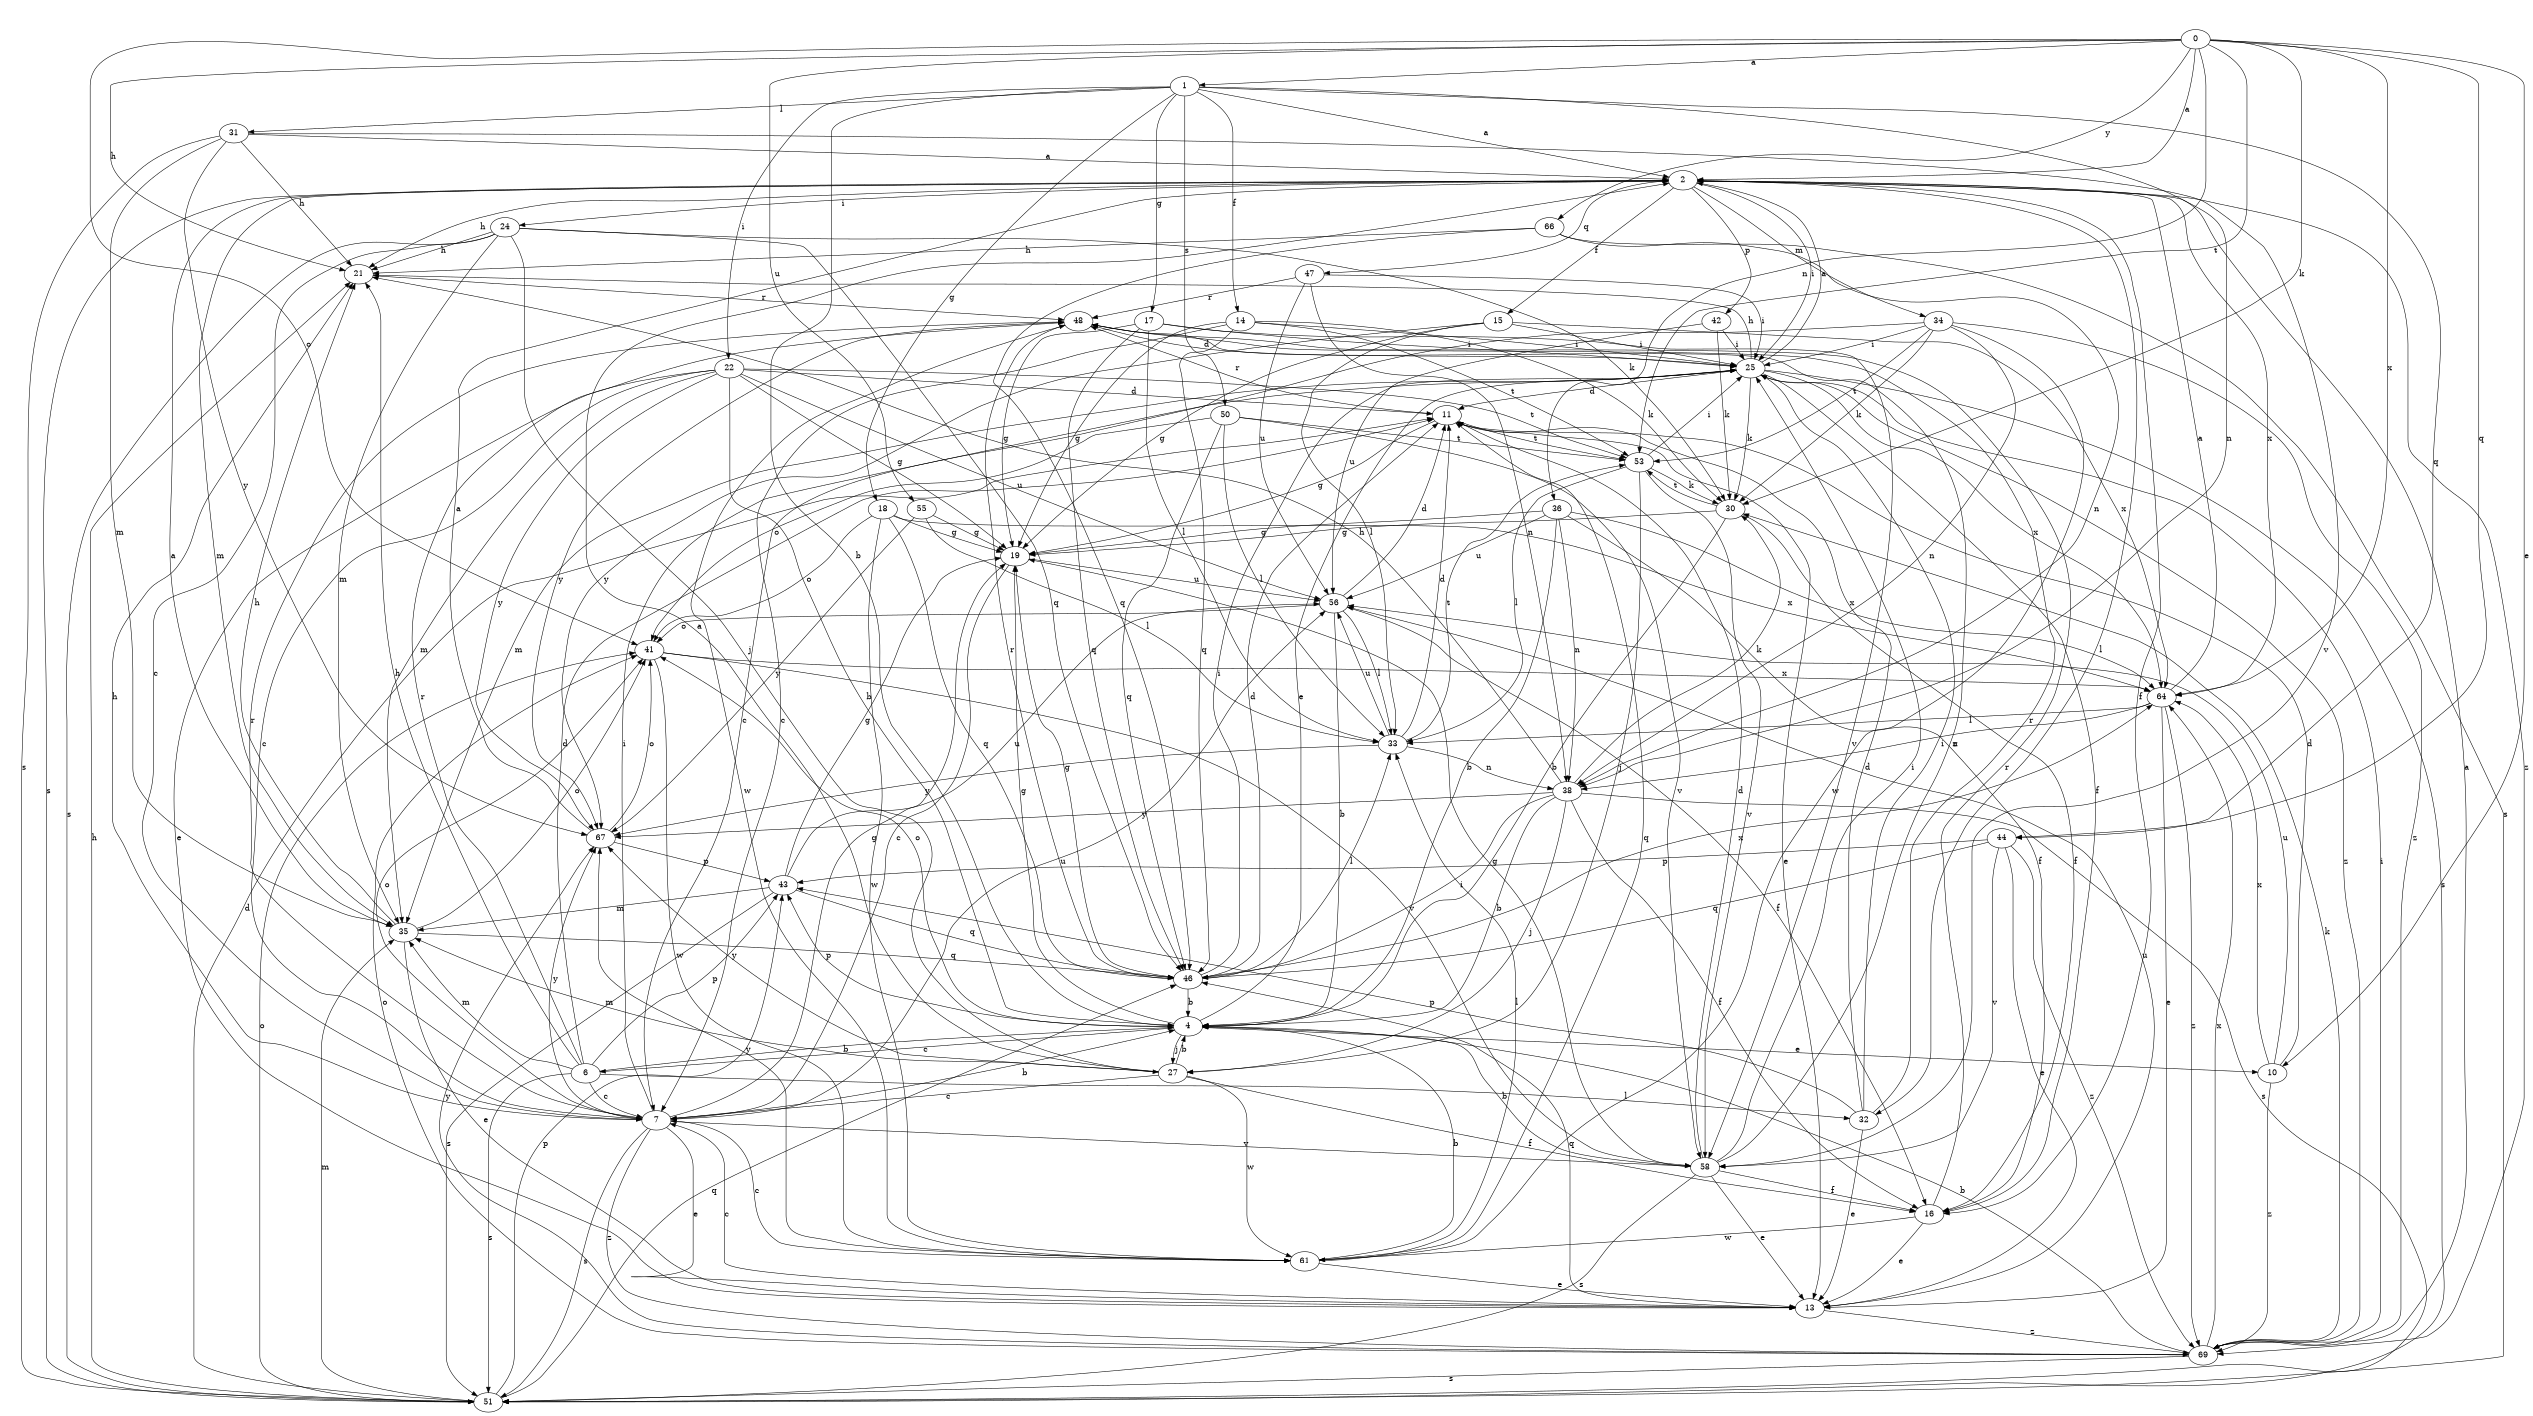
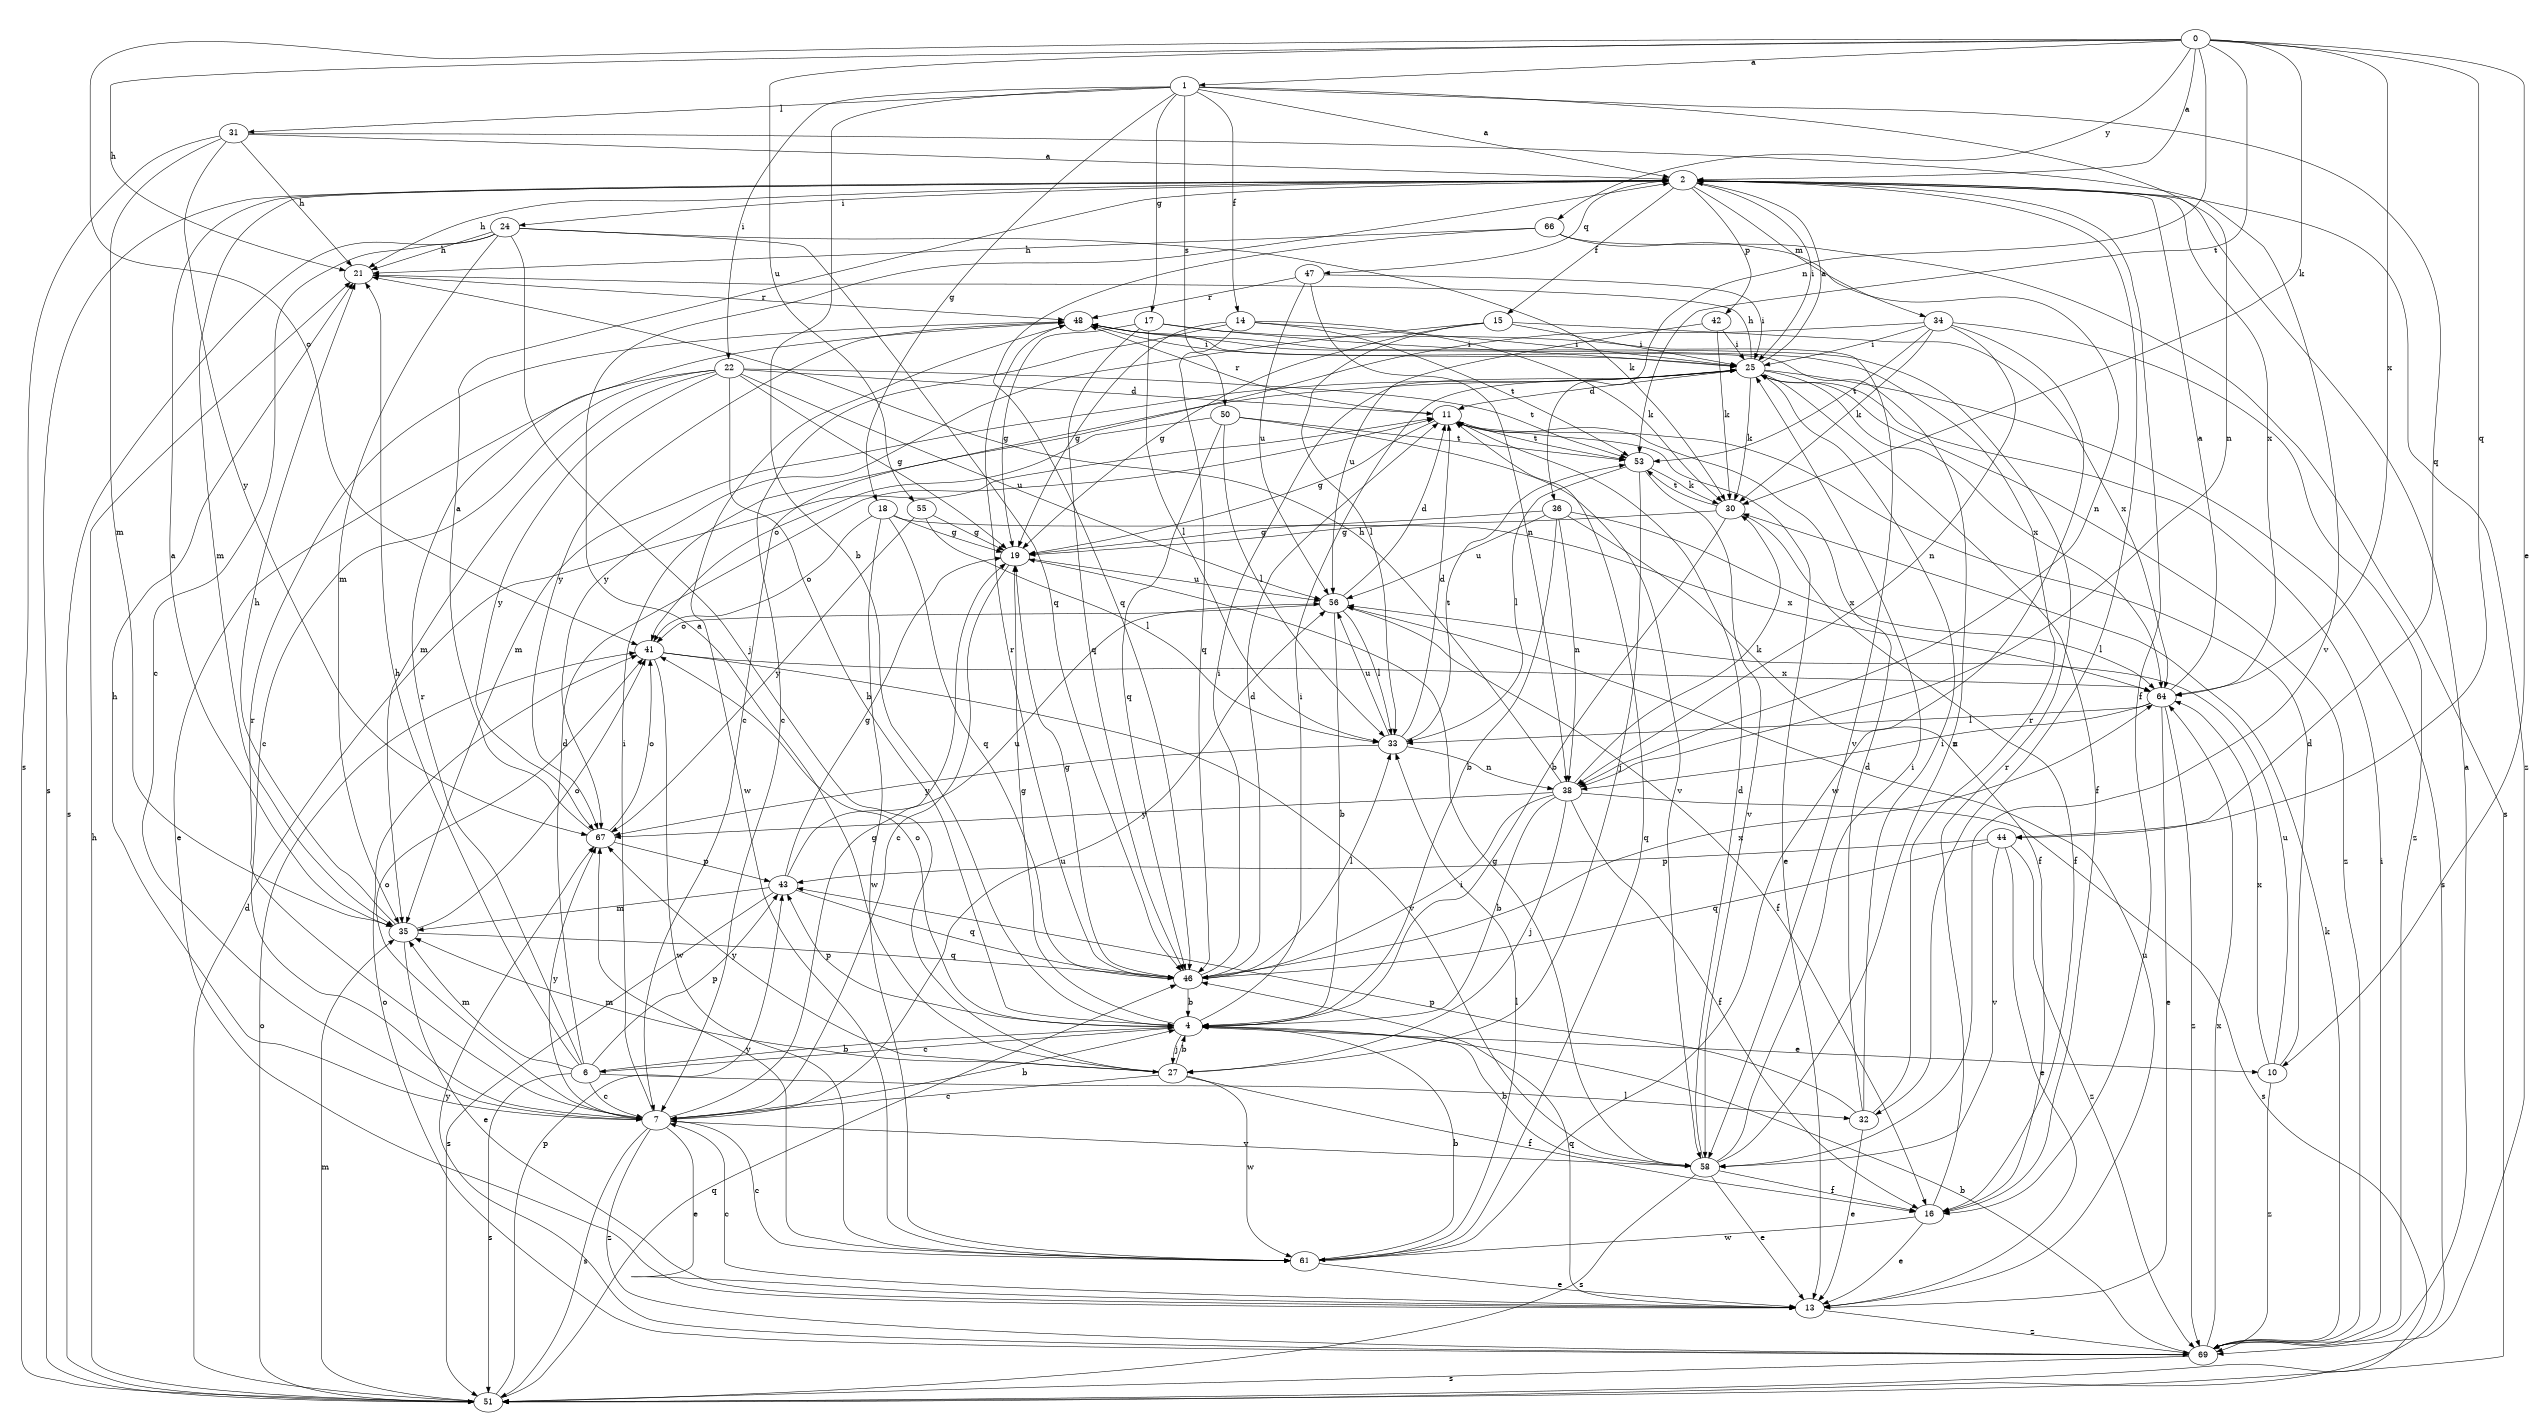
edge "48" -> "25": label "d" -> "i"
edge "53" -> "25": removed, label "i"
edge "4" -> "25": label "e" -> "i"
